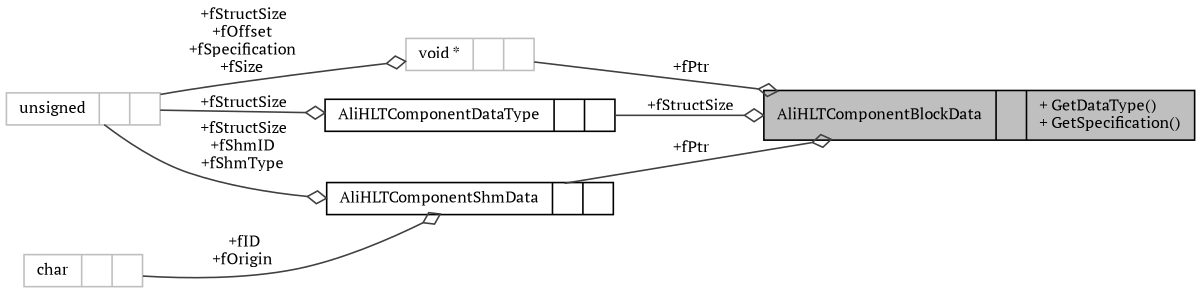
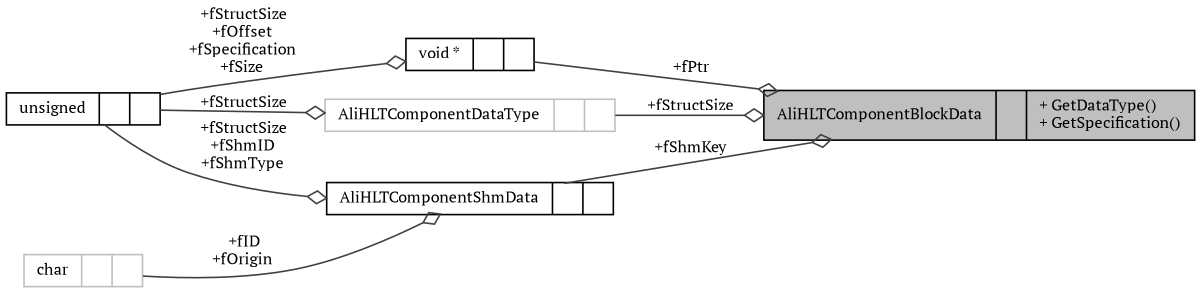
node "void *": color grey75 -> black
node "unsigned": color grey75 -> black
node "AliHLTComponentDataType": color black -> grey75
edge "AliHLTComponentShmData" -> "AliHLTComponentBlockData": label " +fPtr" -> " +fShmKey"
